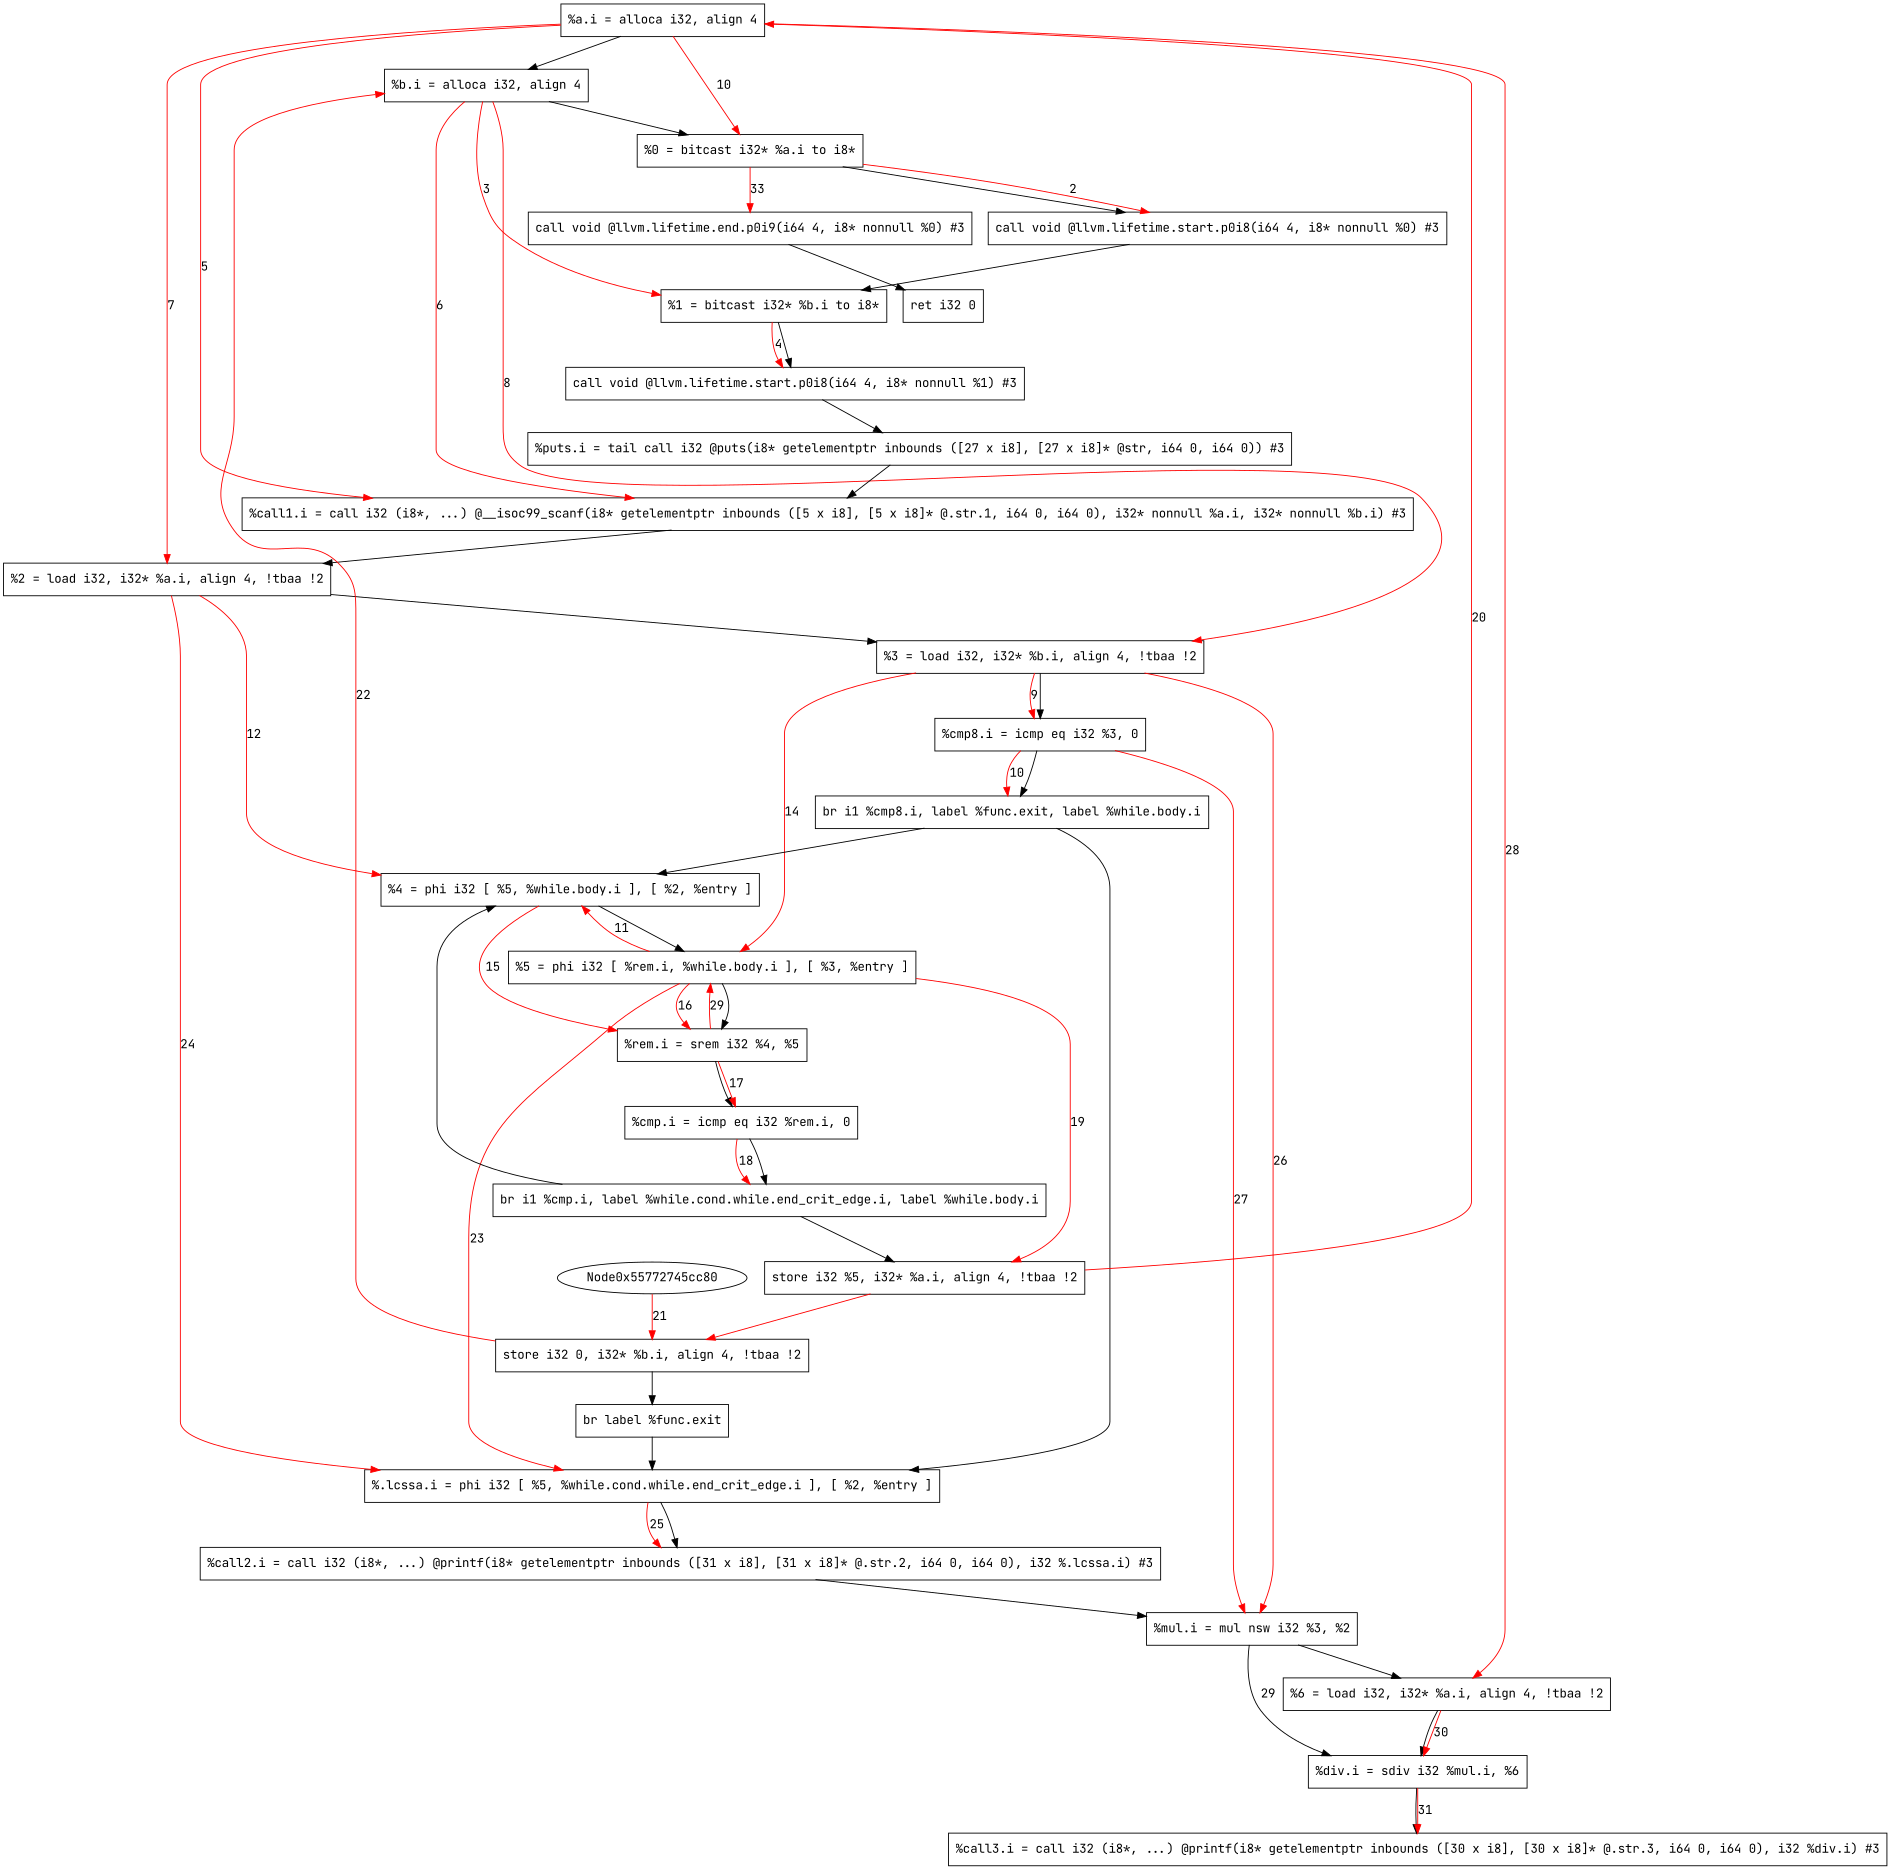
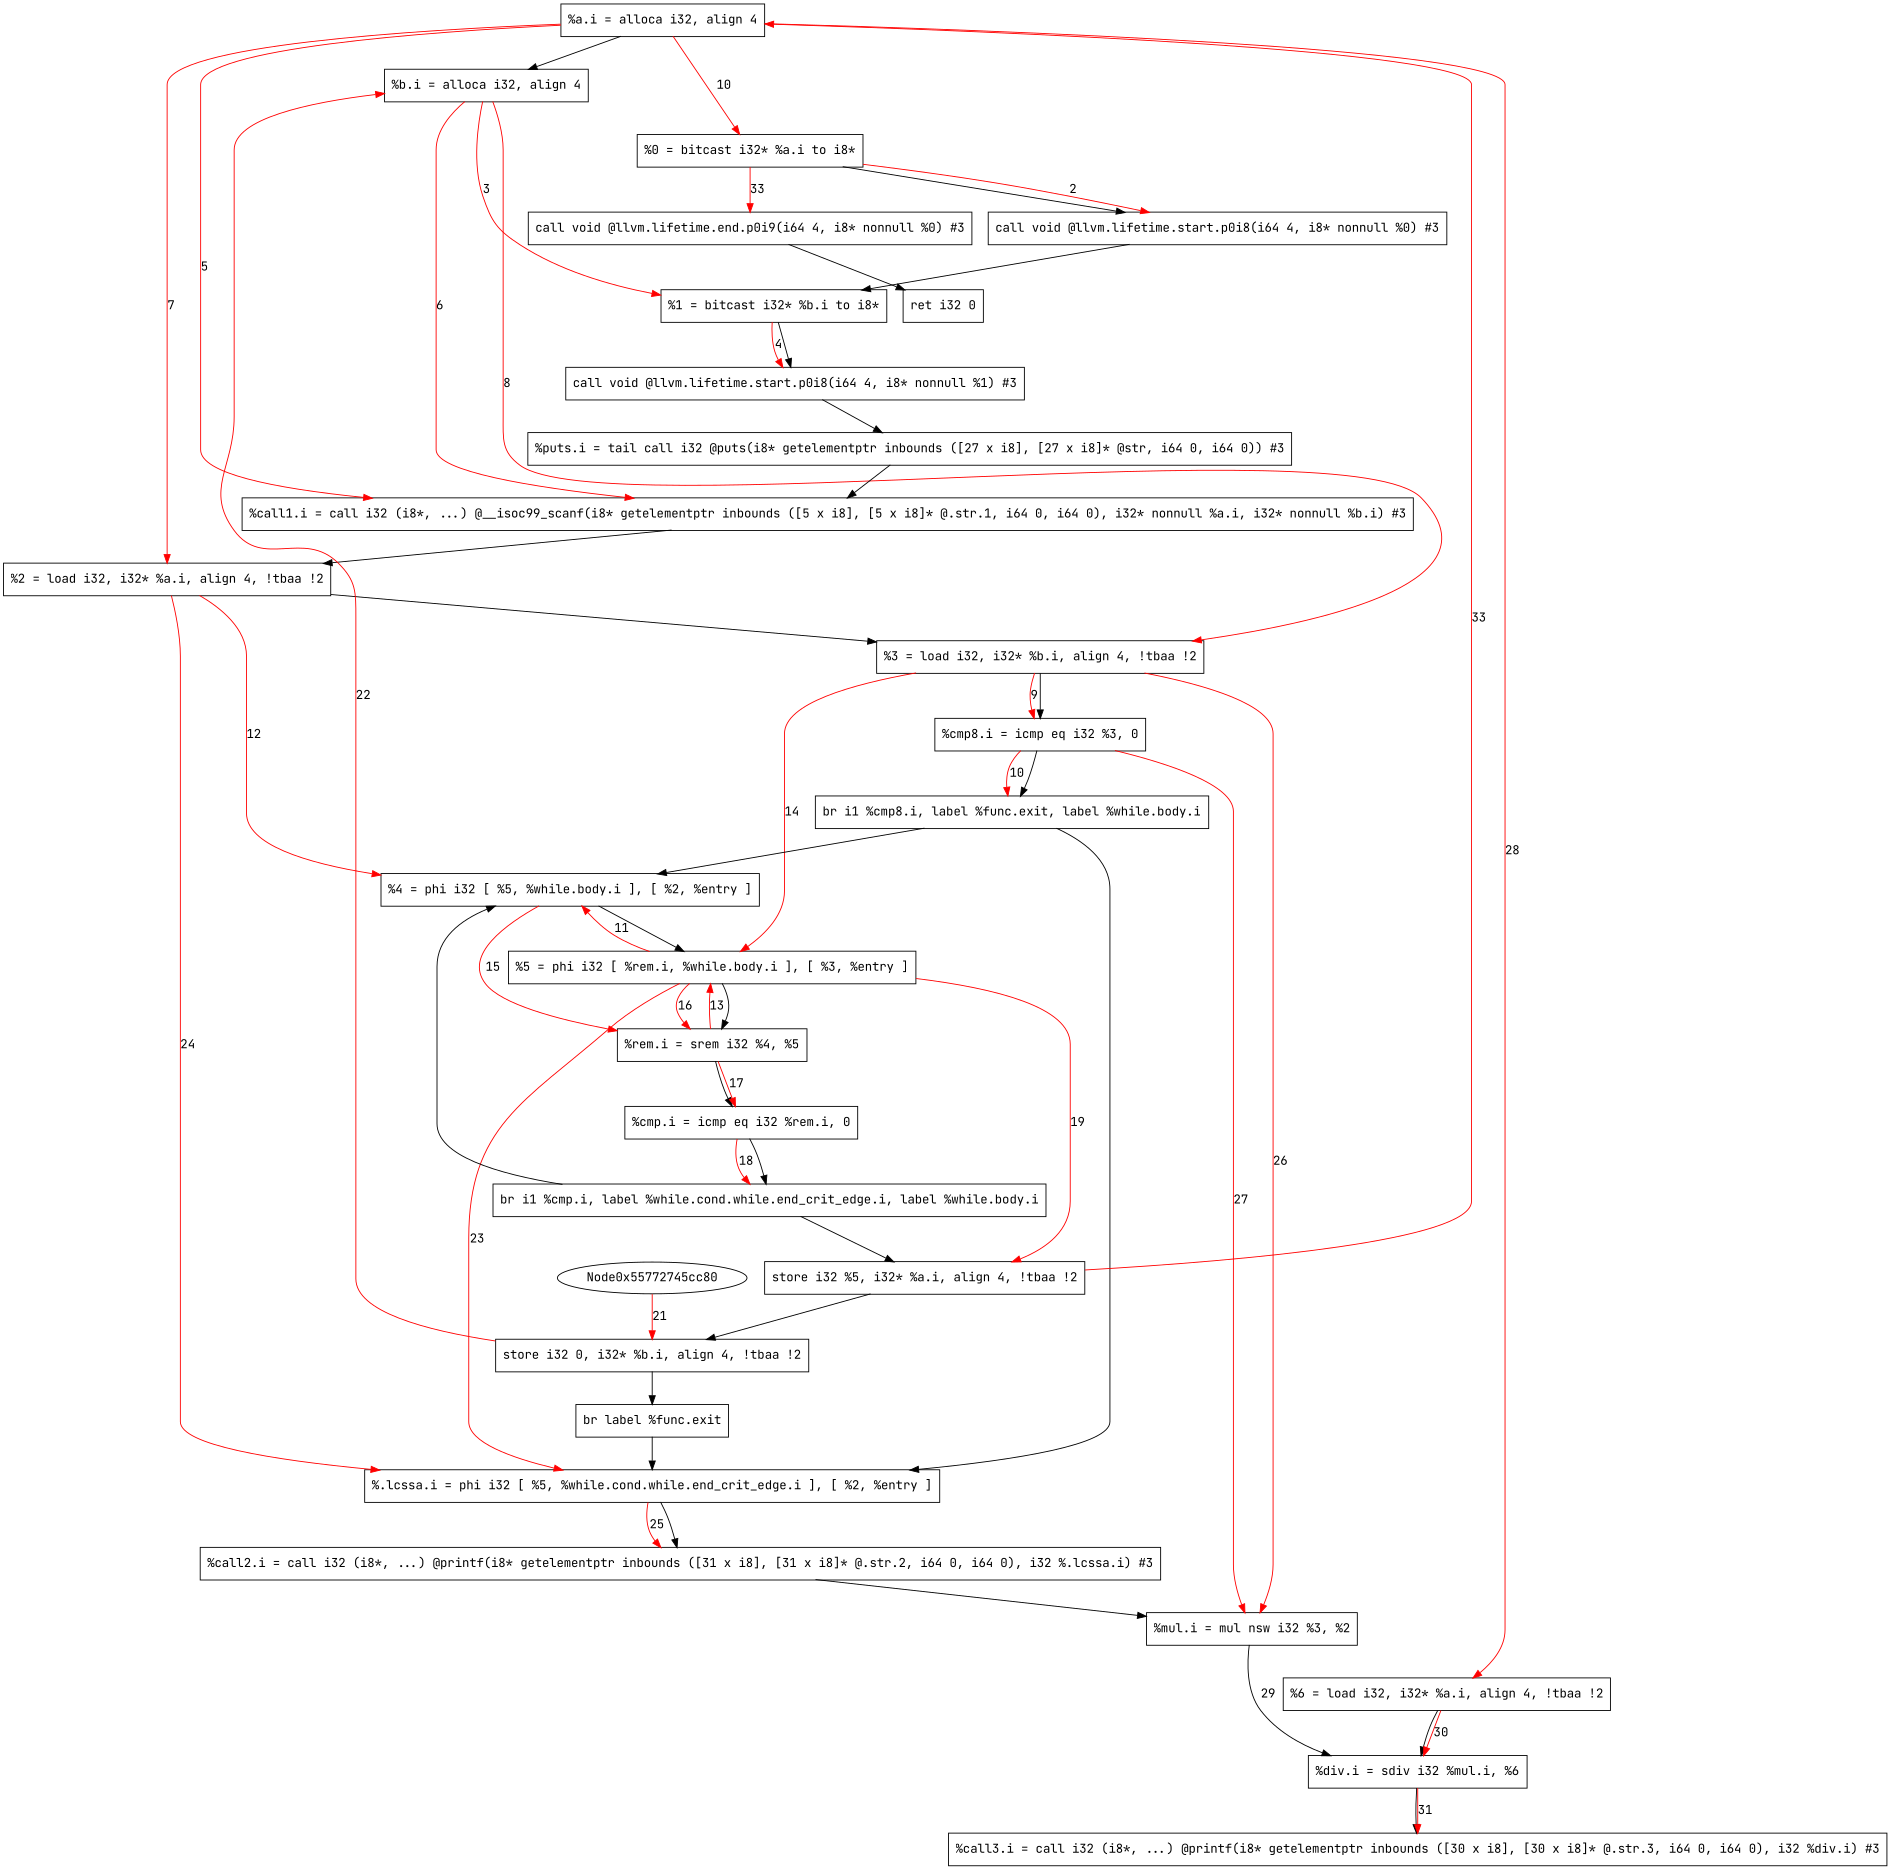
edge "%b.i = alloca i32, align 4" -> "%0 = bitcast i32* %a.i to i8*": removed
edge "store i32 %5, i32* %a.i, align 4, !tbaa !2" -> "%a.i = alloca i32, align 4": label "20" -> "33"
edge "%rem.i = srem i32 %4, %5" -> "%5 = phi i32 [ %rem.i, %while.body.i ], [ %3, %entry ]": label "29" -> "13"
edge "store i32 %5, i32* %a.i, align 4, !tbaa !2" -> "store i32 0, i32* %b.i, align 4, !tbaa !2": color red -> black
edge "%mul.i = mul nsw i32 %3, %2" -> "%6 = load i32, i32* %a.i, align 4, !tbaa !2": removed
